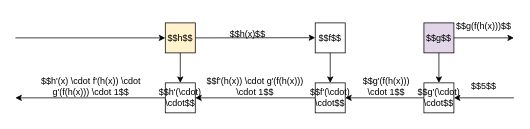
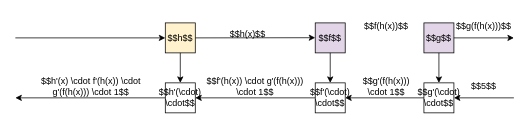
node "$$f(h(x))$$": added
node "$$f$$": fillcolor #ffffff -> #e1d5e7
